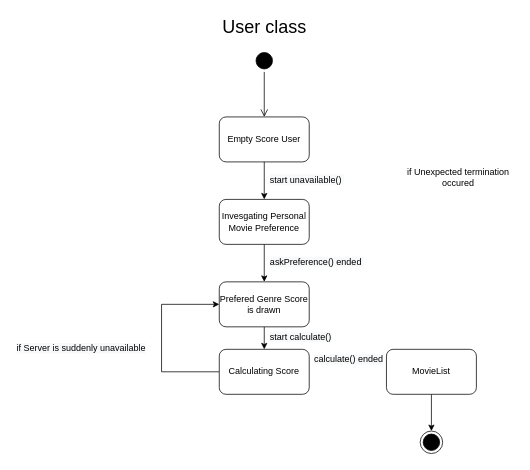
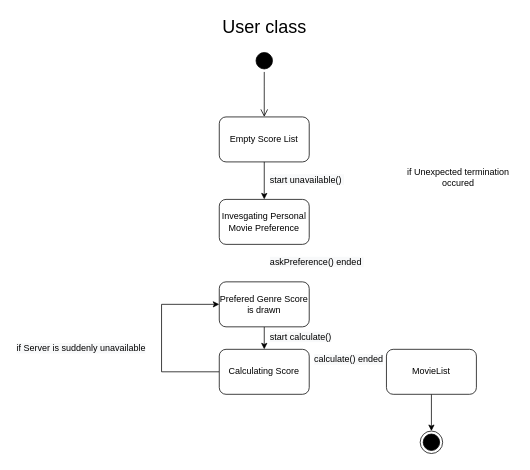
node "Empty Score User": label "Empty Score User" -> "Empty Score List"
edge "Invesgating Personal Movie Preference" -> "Prefered Genre Score is drawn": removed
